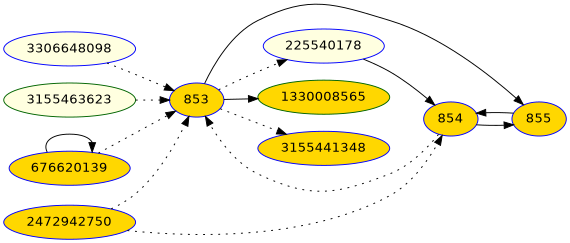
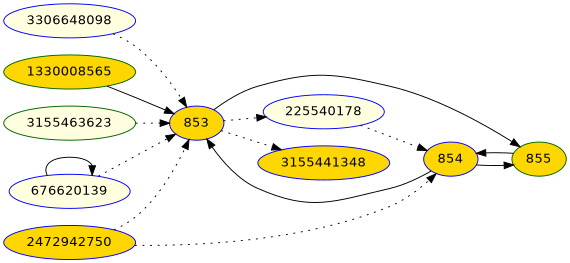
edge "225540178" -> "854": style solid -> dotted
edge "853" -> "1330008565": reversed
node "855": color blue -> darkgreen
node "676620139": fillcolor gold -> lightyellow
edge "854" -> "853": style dotted -> solid
